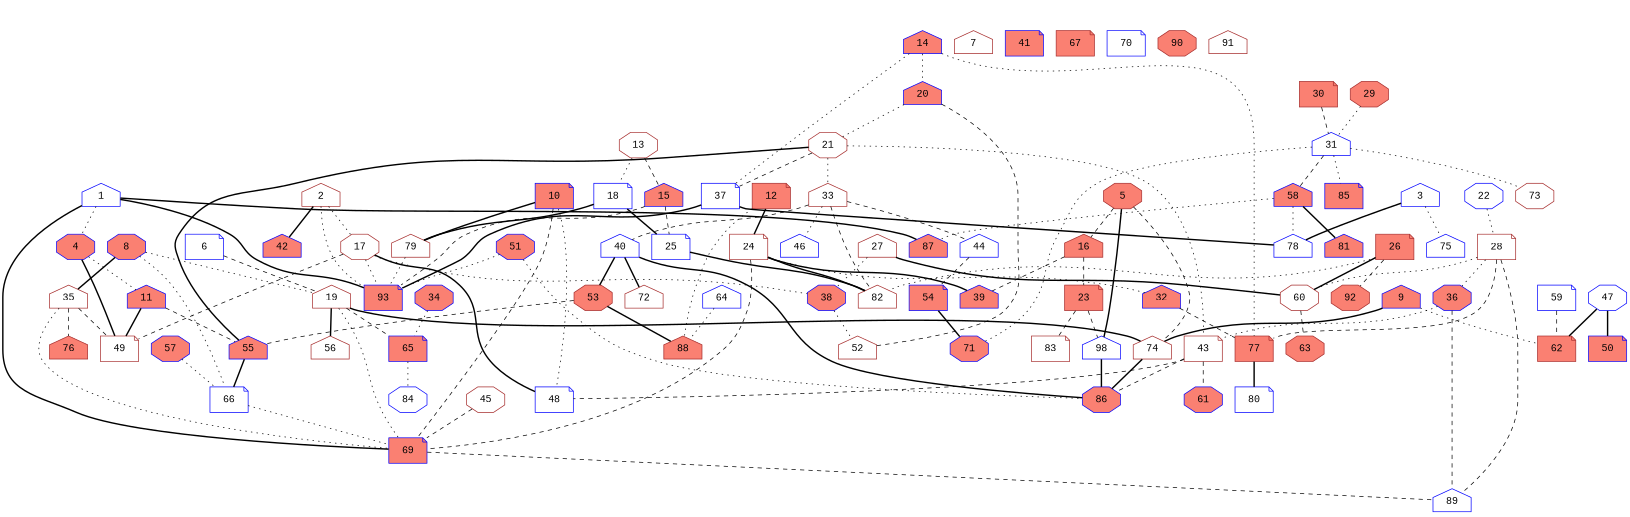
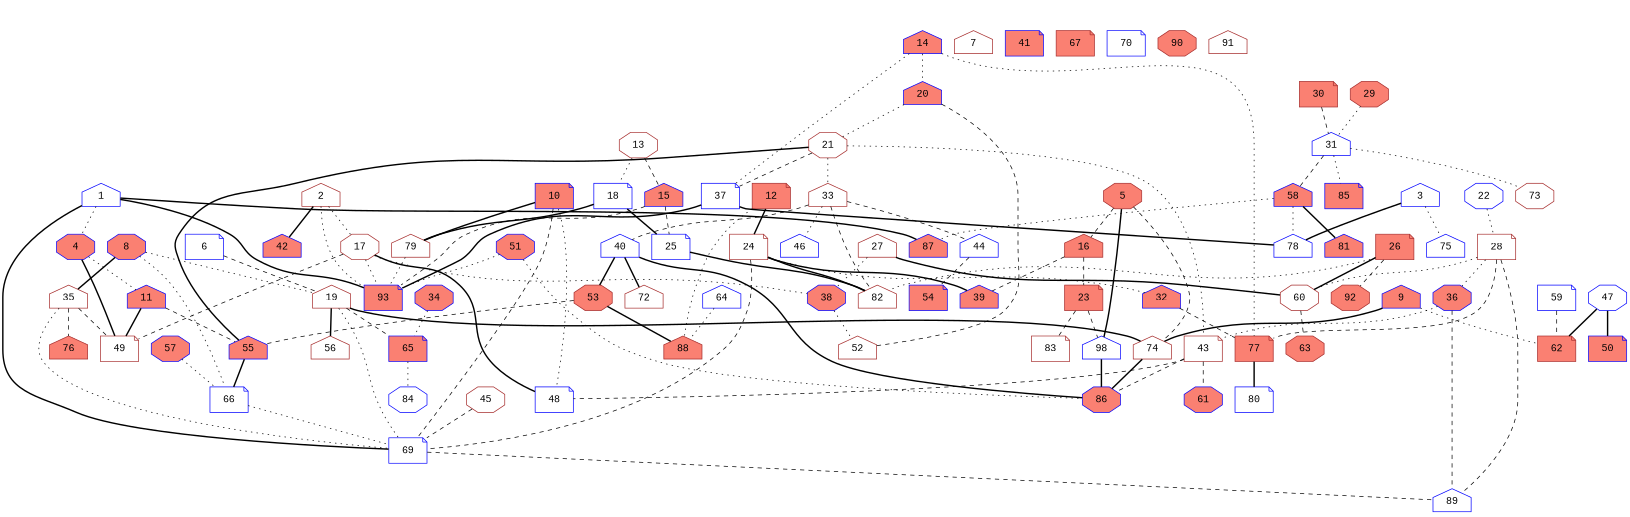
node "71": removed
node "69": fillcolor salmon -> white
